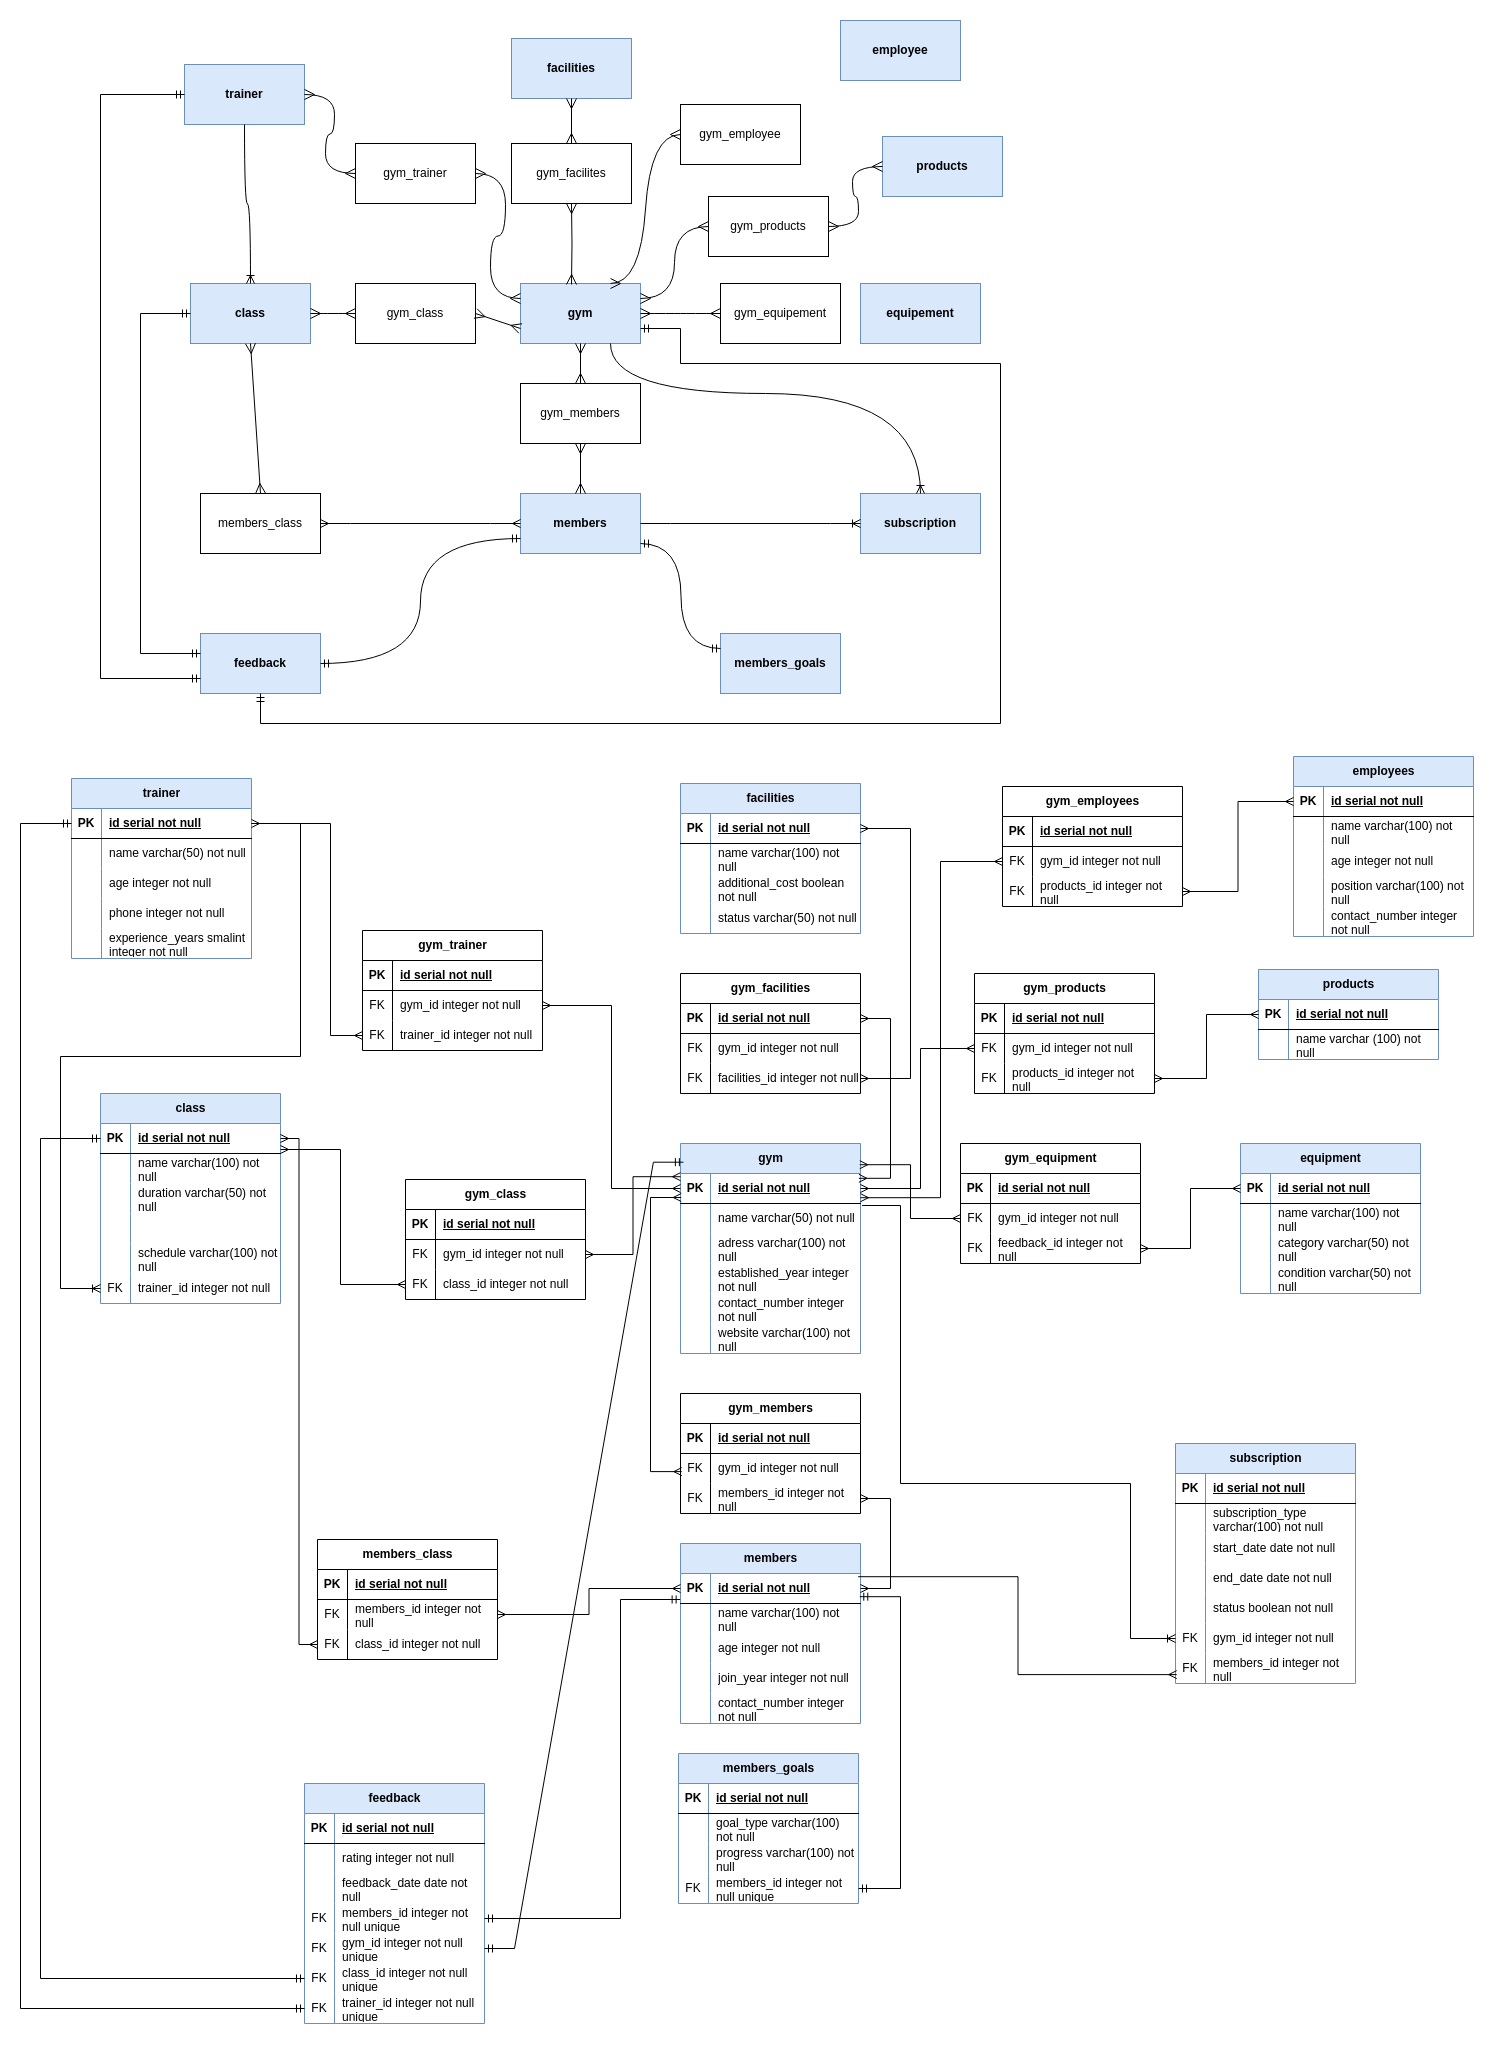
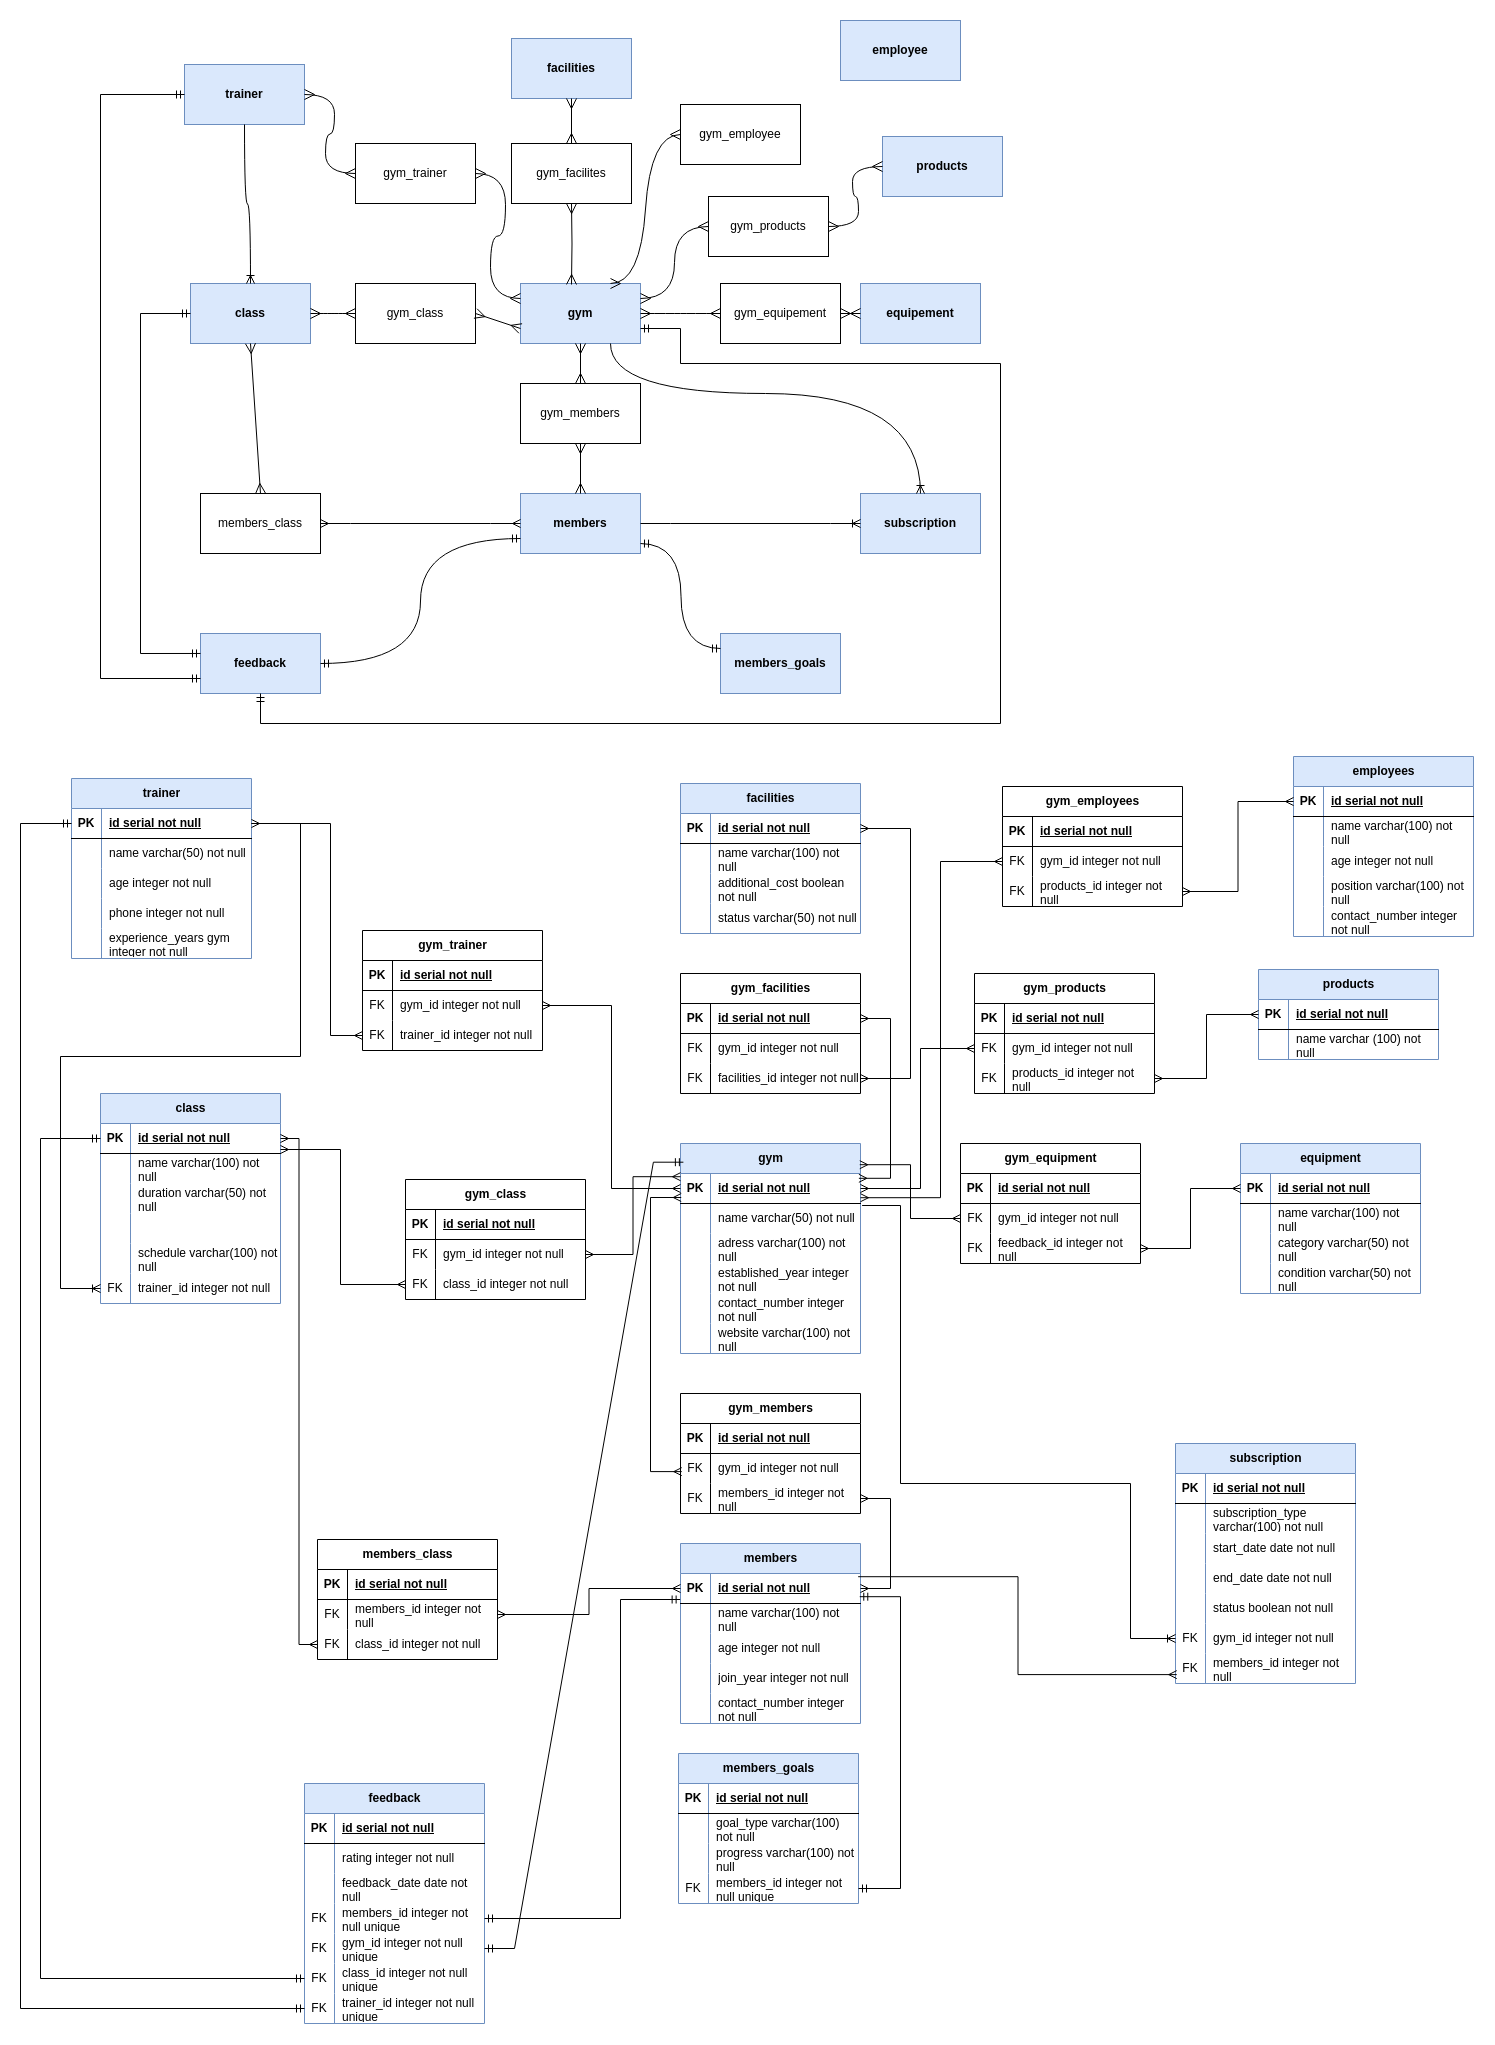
edge "gym_equipement" -- "equipement": added
node "experience_years smalint integer not null": label "experience_years smalint integer not null" -> "experience_years gym integer not null"
